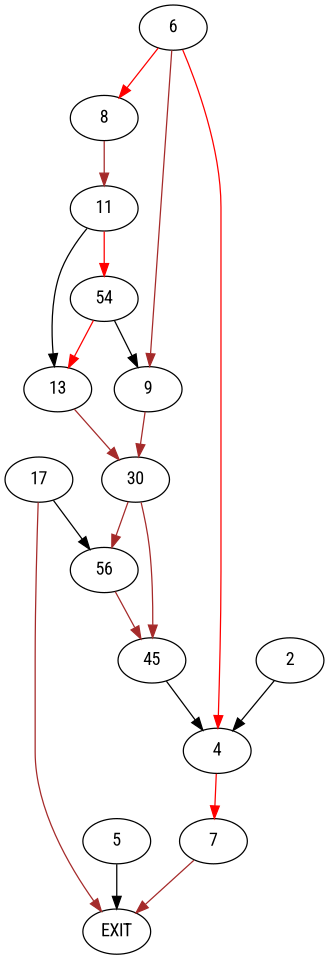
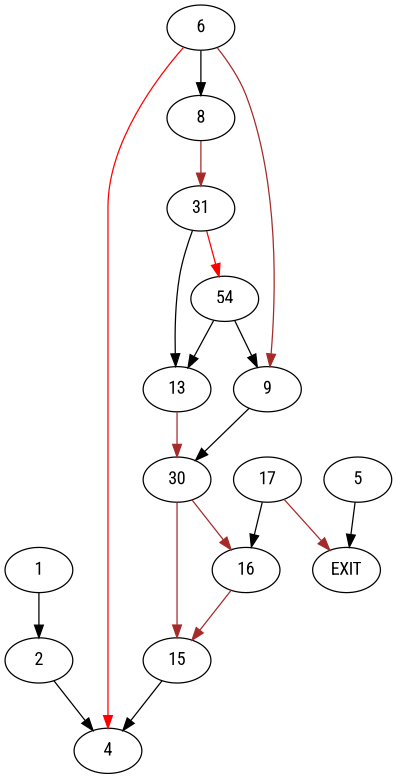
edge "6" -> "8": color red -> black
node "11": label "11" -> "31"
edge "54" -> "13": color red -> black
edge "9" -> "30": color brown -> black
node "1": added
node "56": label "56" -> "16"
node "45": label "45" -> "15"
node "7": removed
